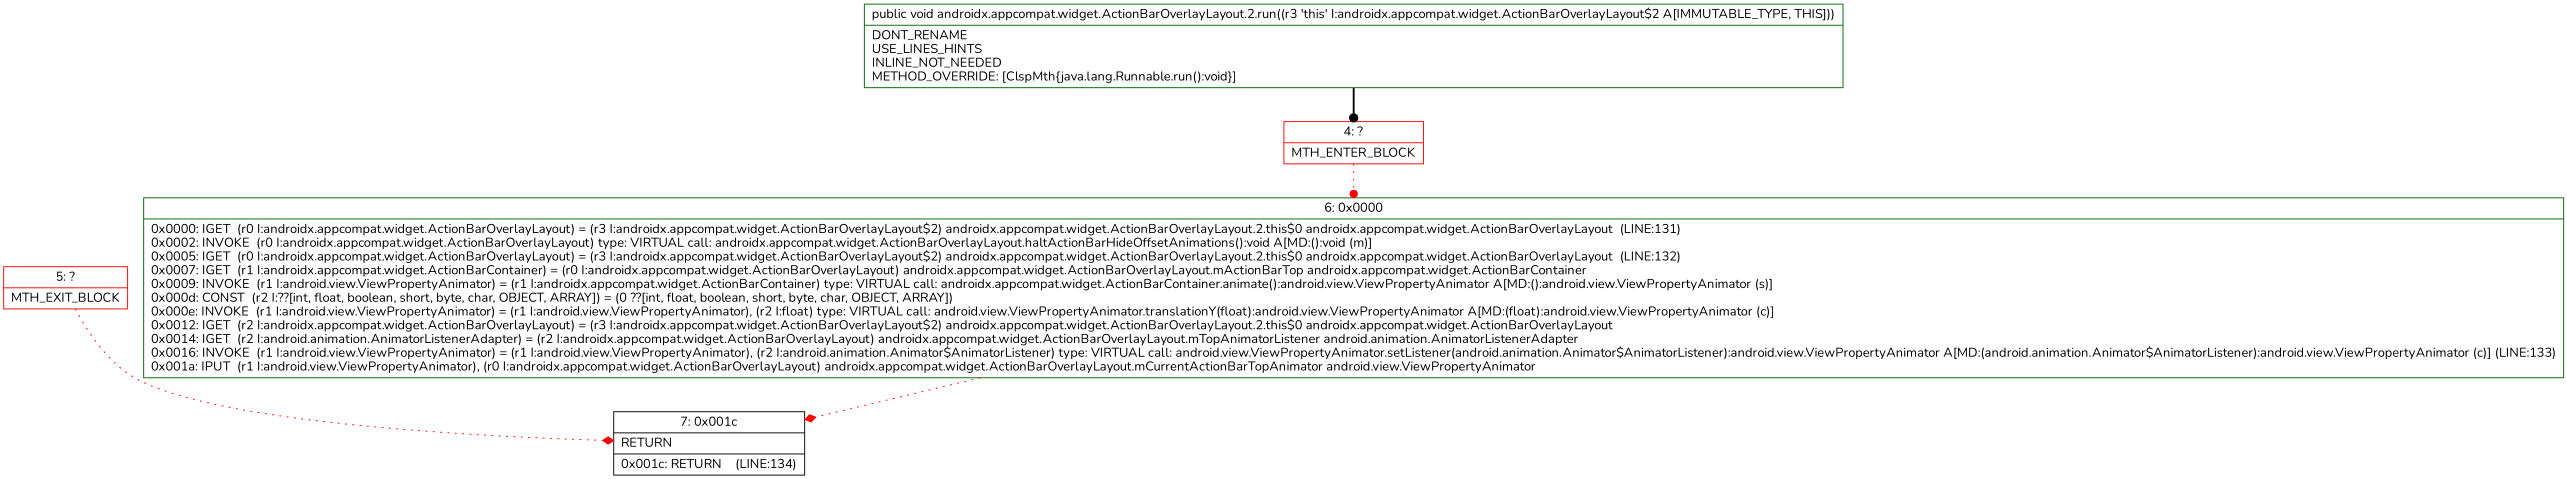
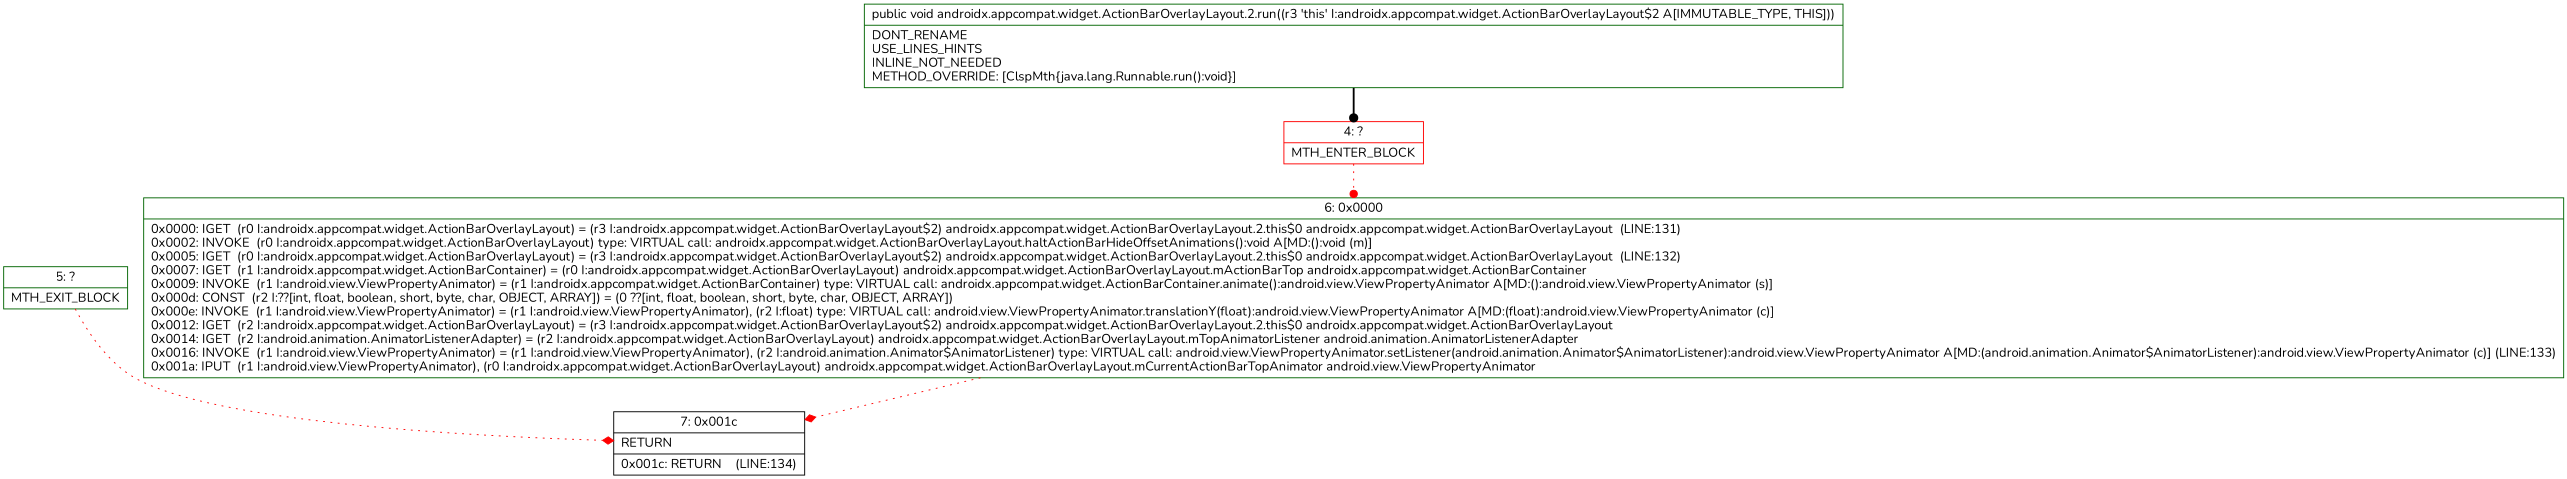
node "5: ?": color red -> darkgreen
